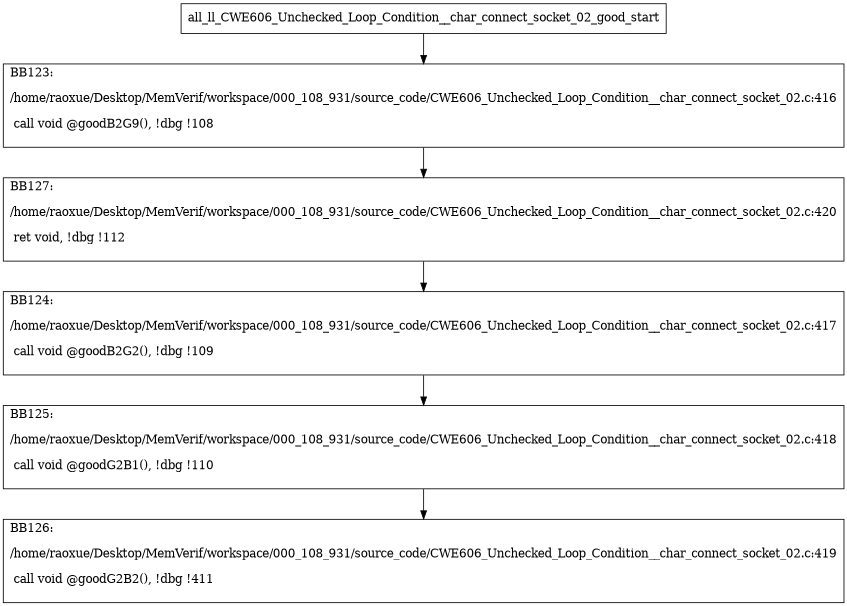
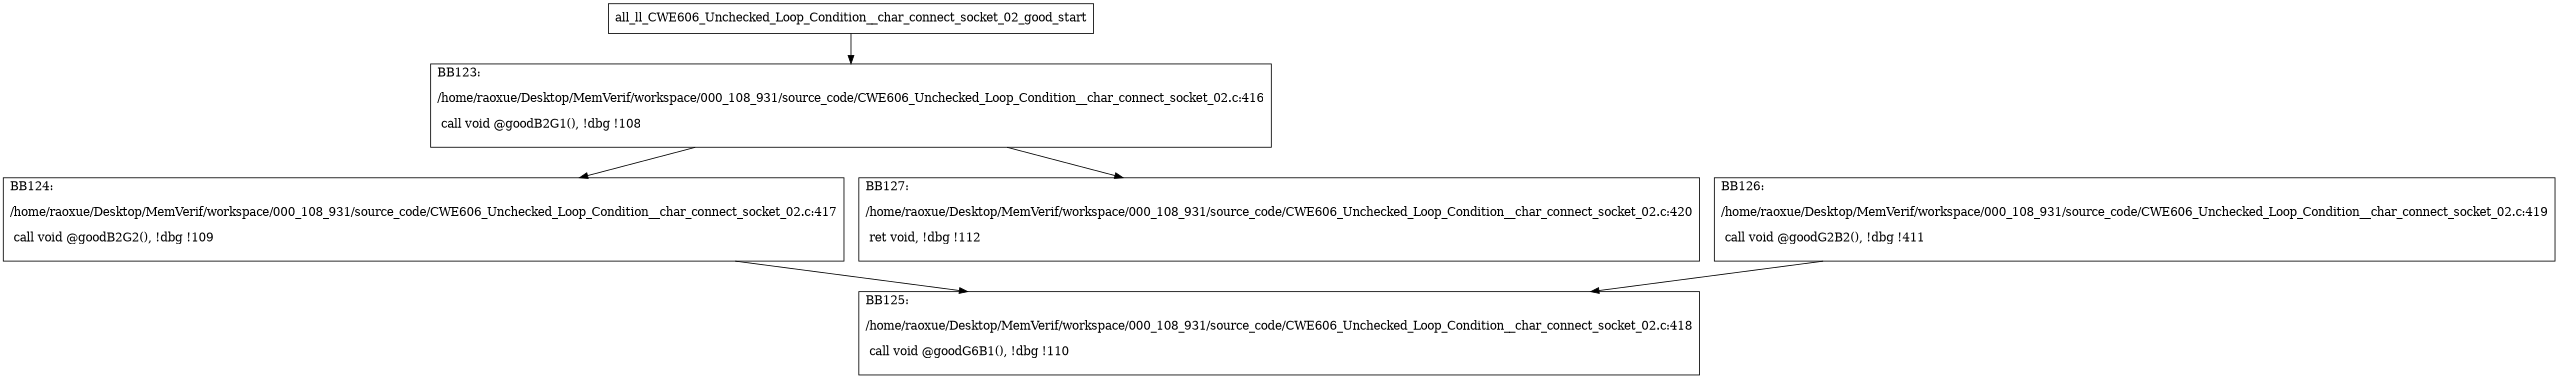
node "BB123:": text "call void @goodB2G9(), !dbg !108" -> "call void @goodB2G1(), !dbg !108"
edge "BB127:" -> "BB124:": now "BB123:" -> "BB124:"
node "BB125:": text "call void @goodG2B1(), !dbg !110" -> "call void @goodG6B1(), !dbg !110"
edge "BB125:" -> "BB126:": reversed
